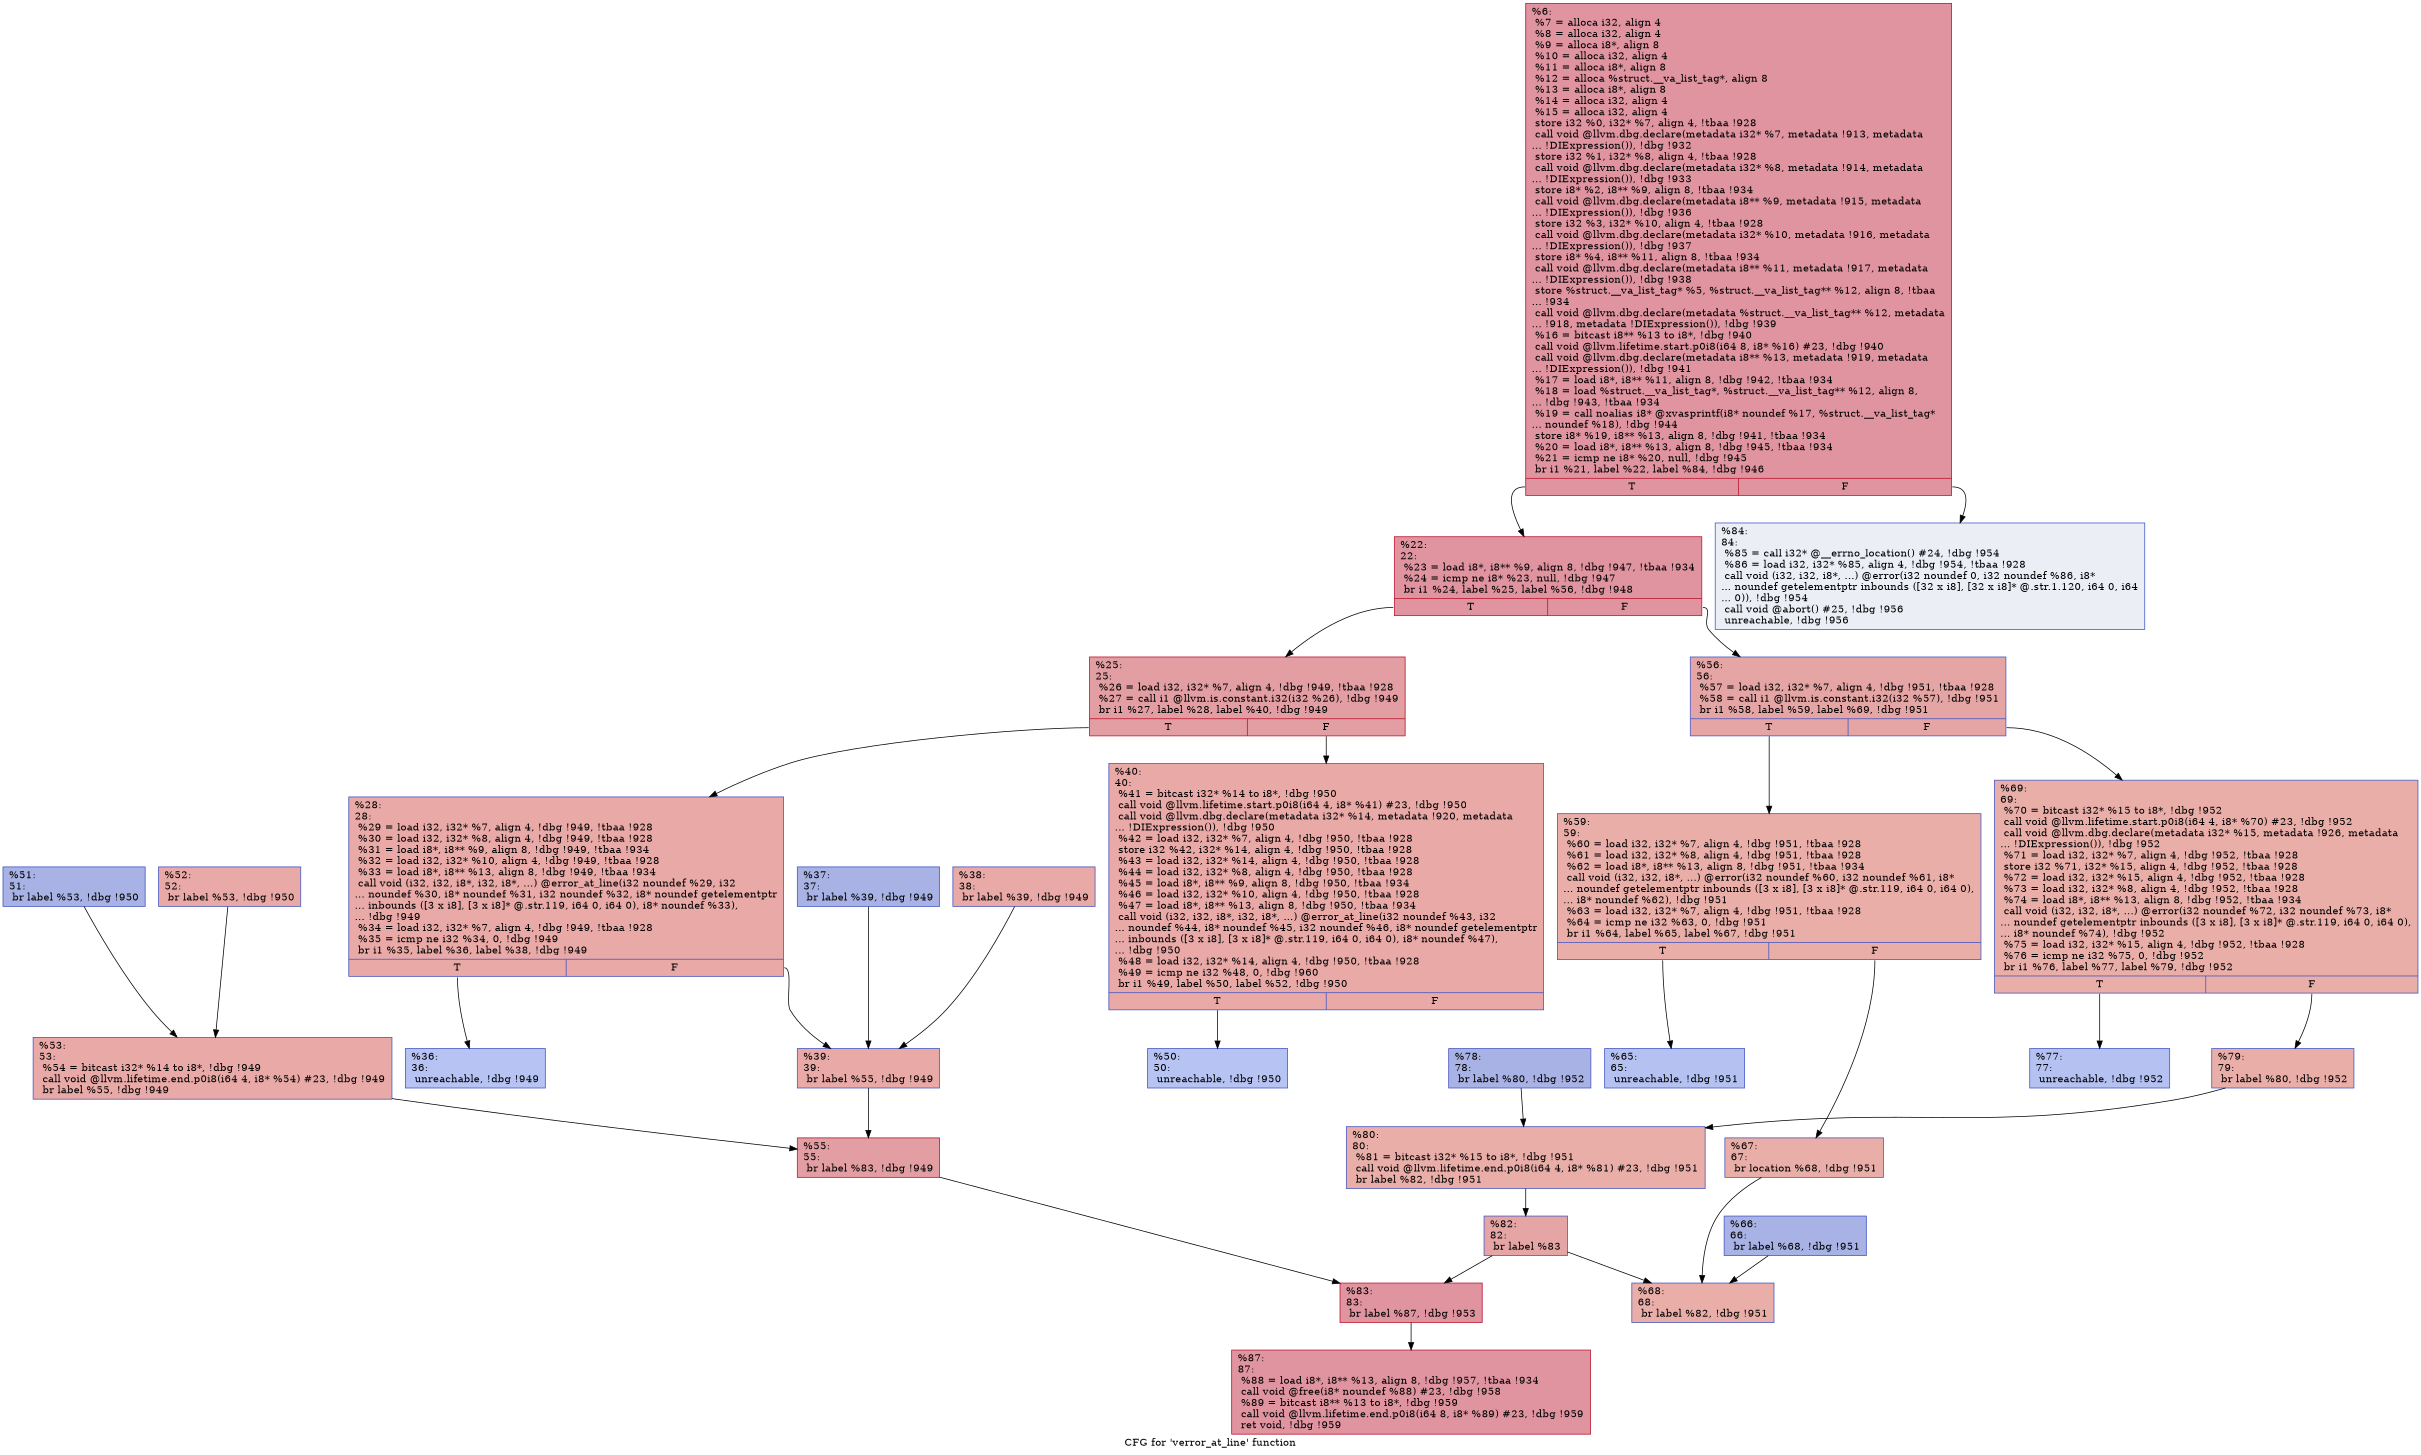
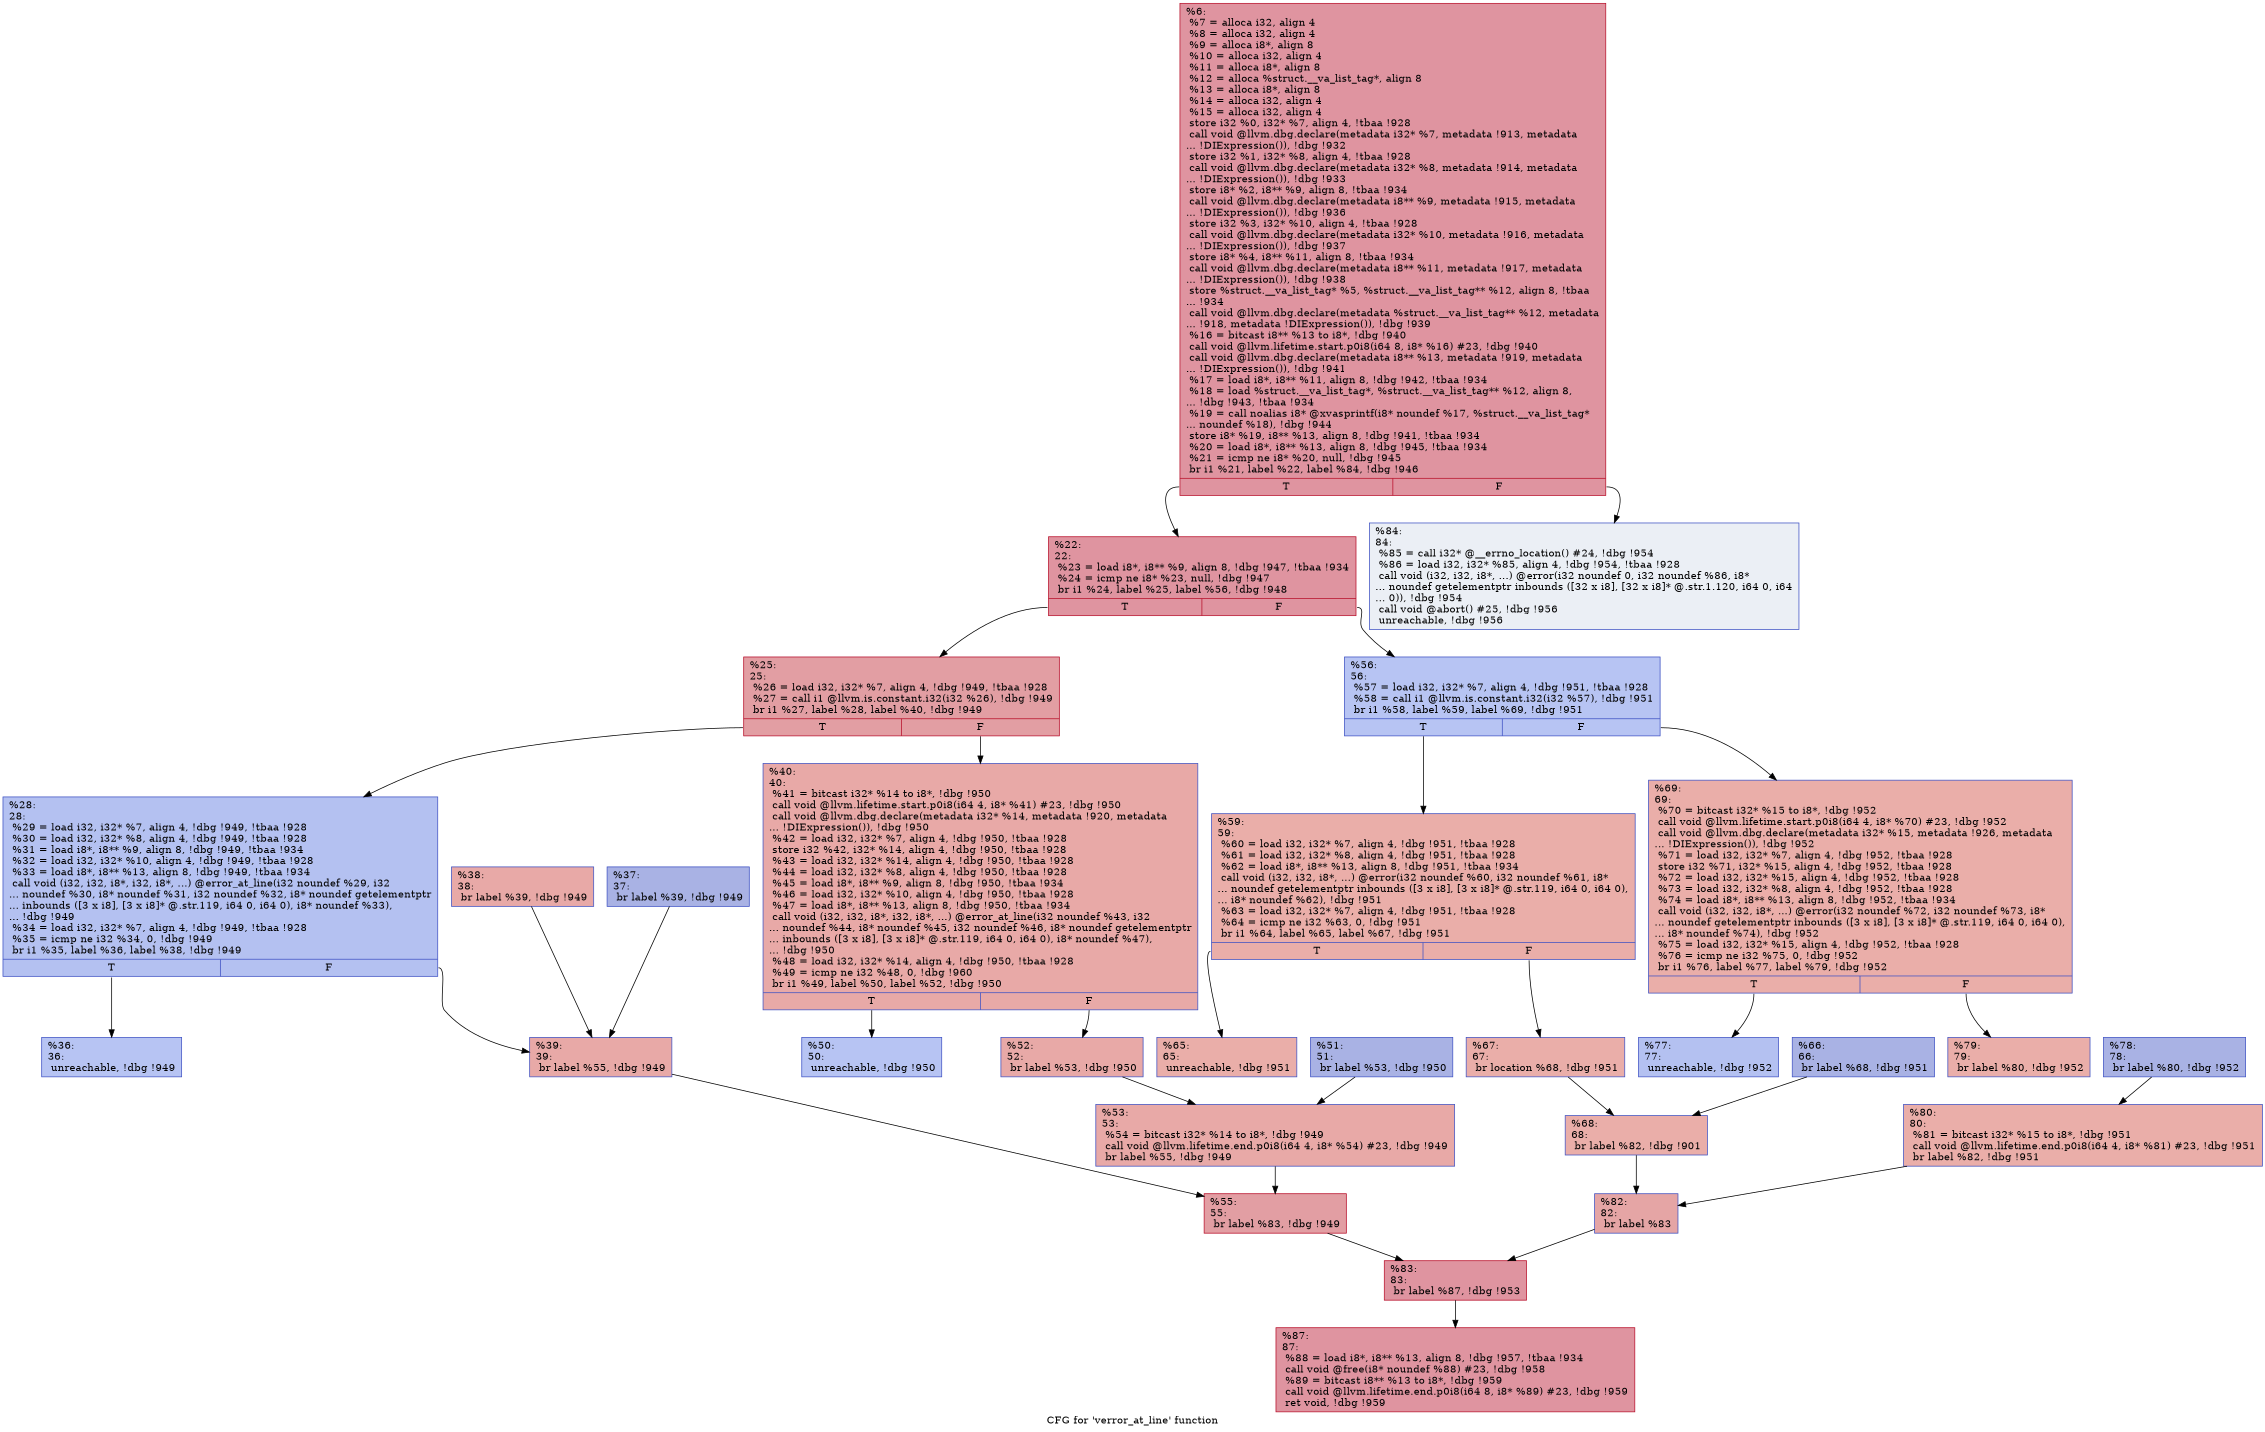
node "%56:": fillcolor #c5333470 -> #5b7ae570
node "%28:": fillcolor #ca3b3770 -> #5572df70
edge "%40:" -> "%52:": added
node "%65:": fillcolor #5572df70 -> #d0473d70
edge "%79:" -> "%80:": removed
edge "%82:" -> "%68:": reversed
node "%68:": text "br label %82, !dbg !951" -> "br label %82, !dbg !901"
